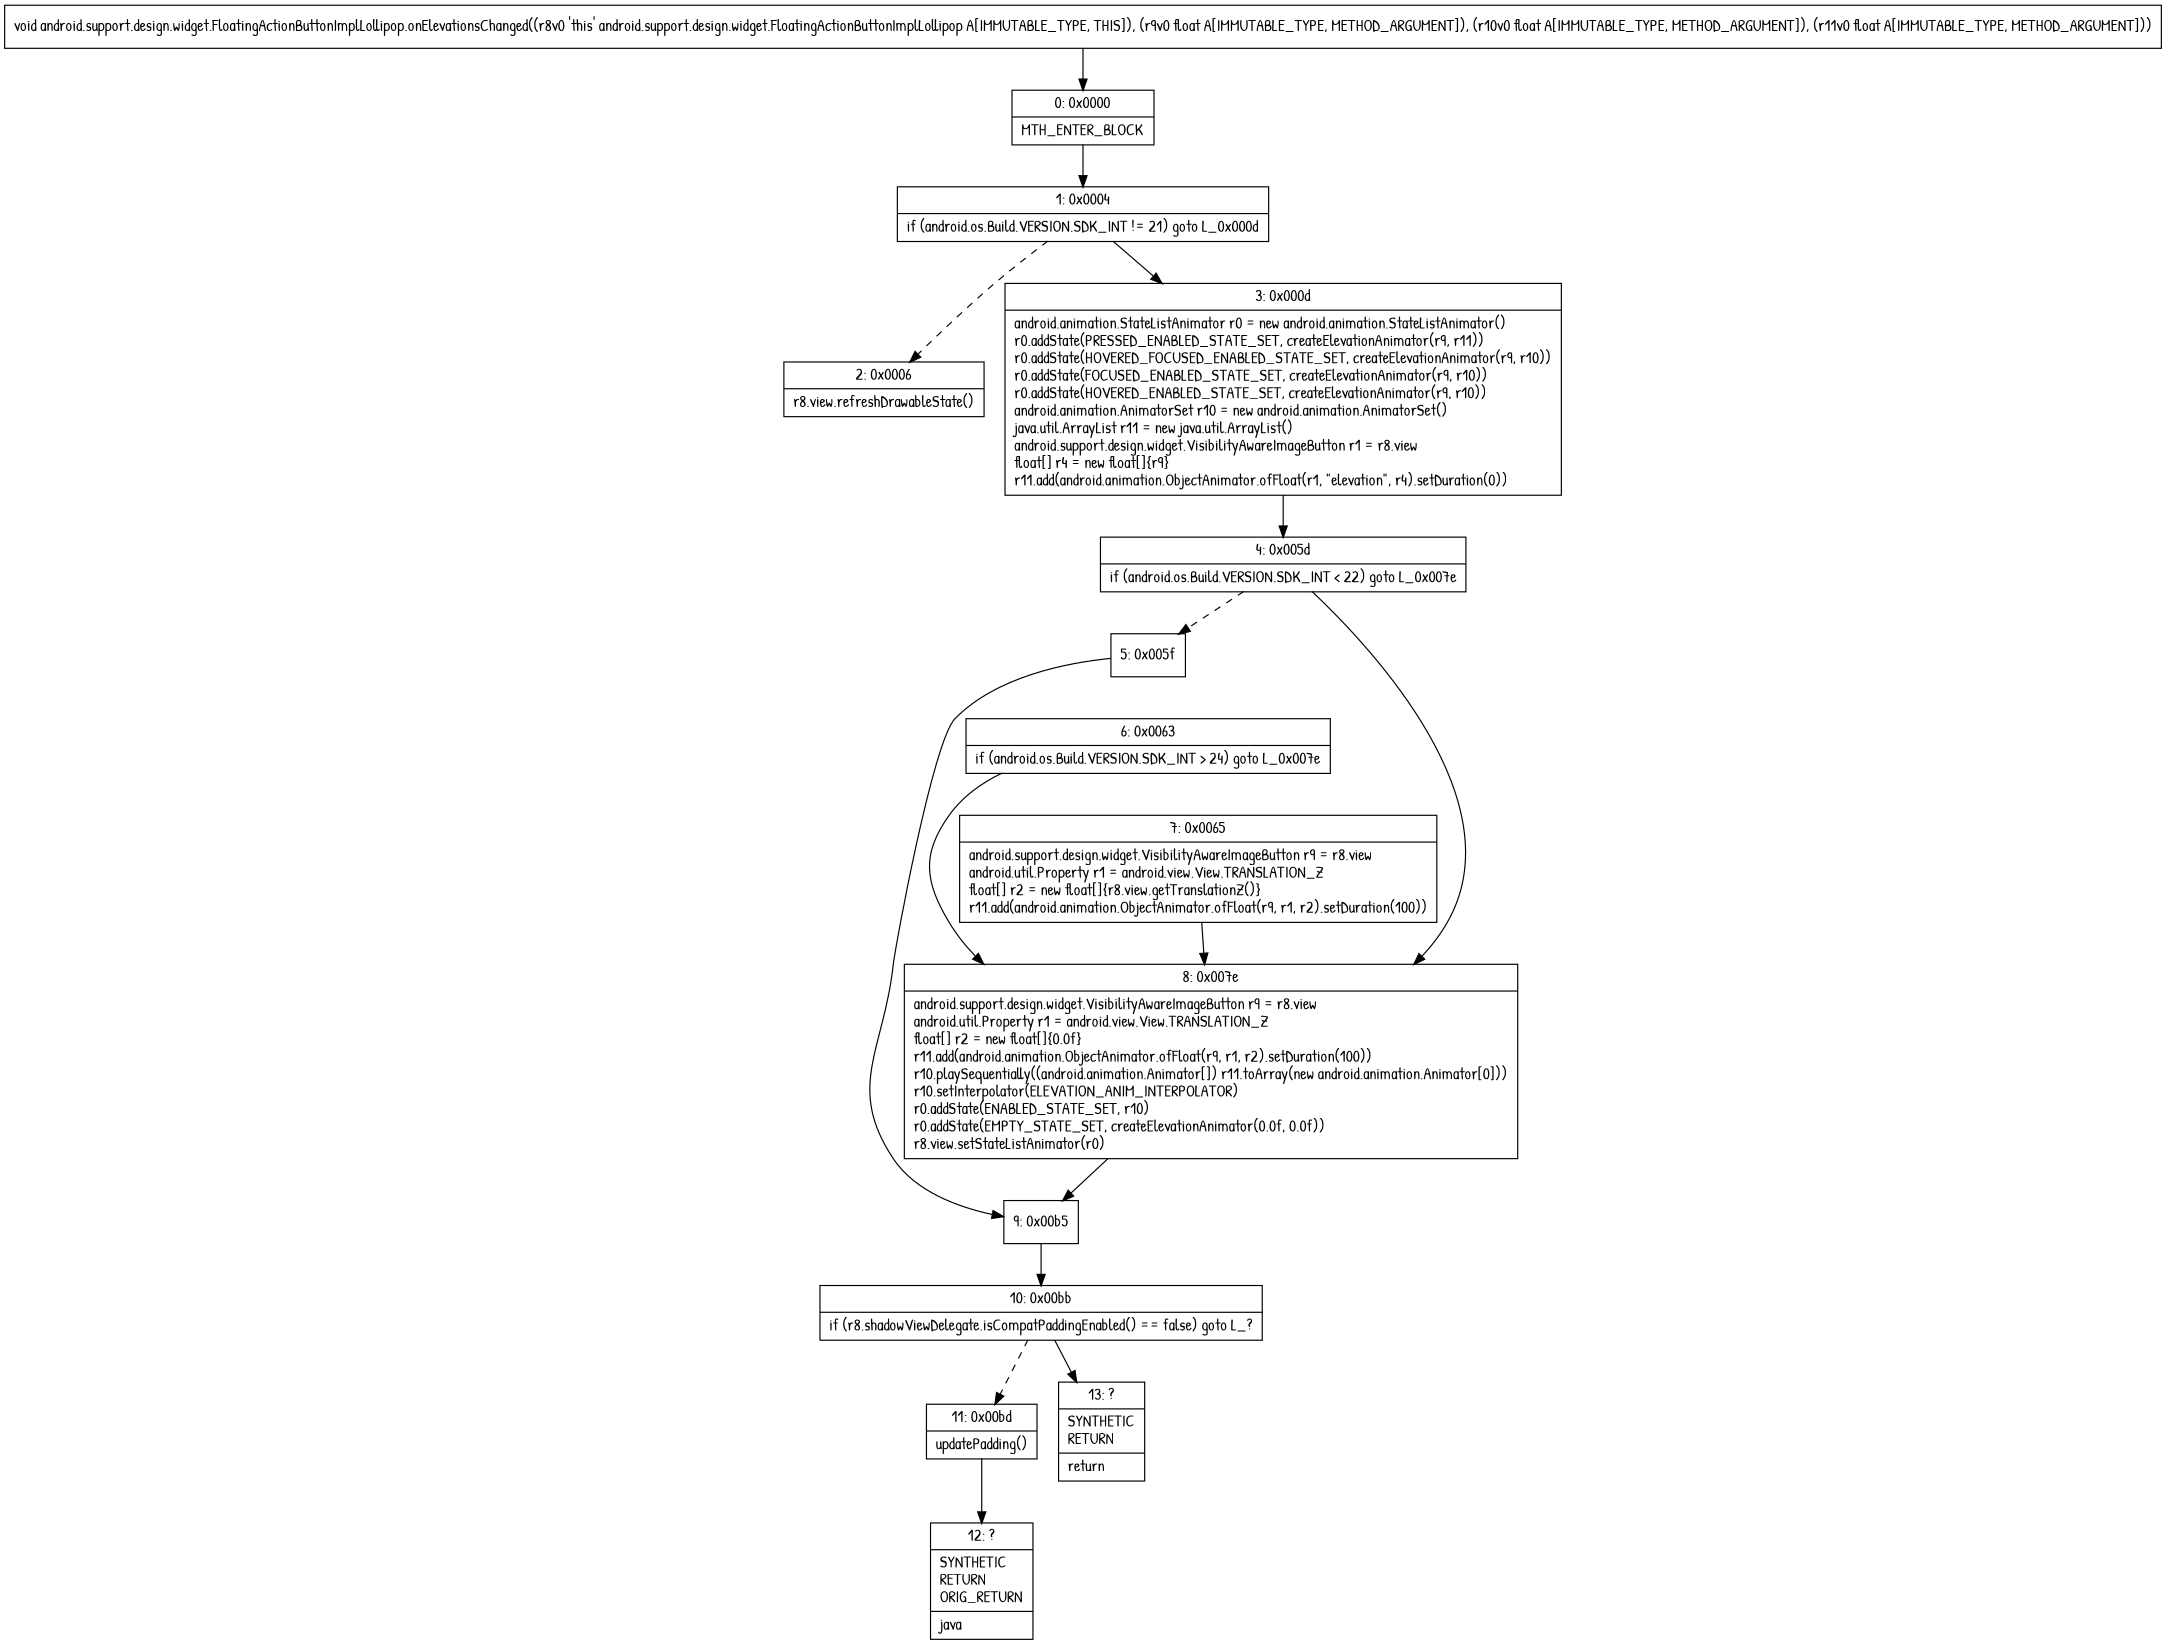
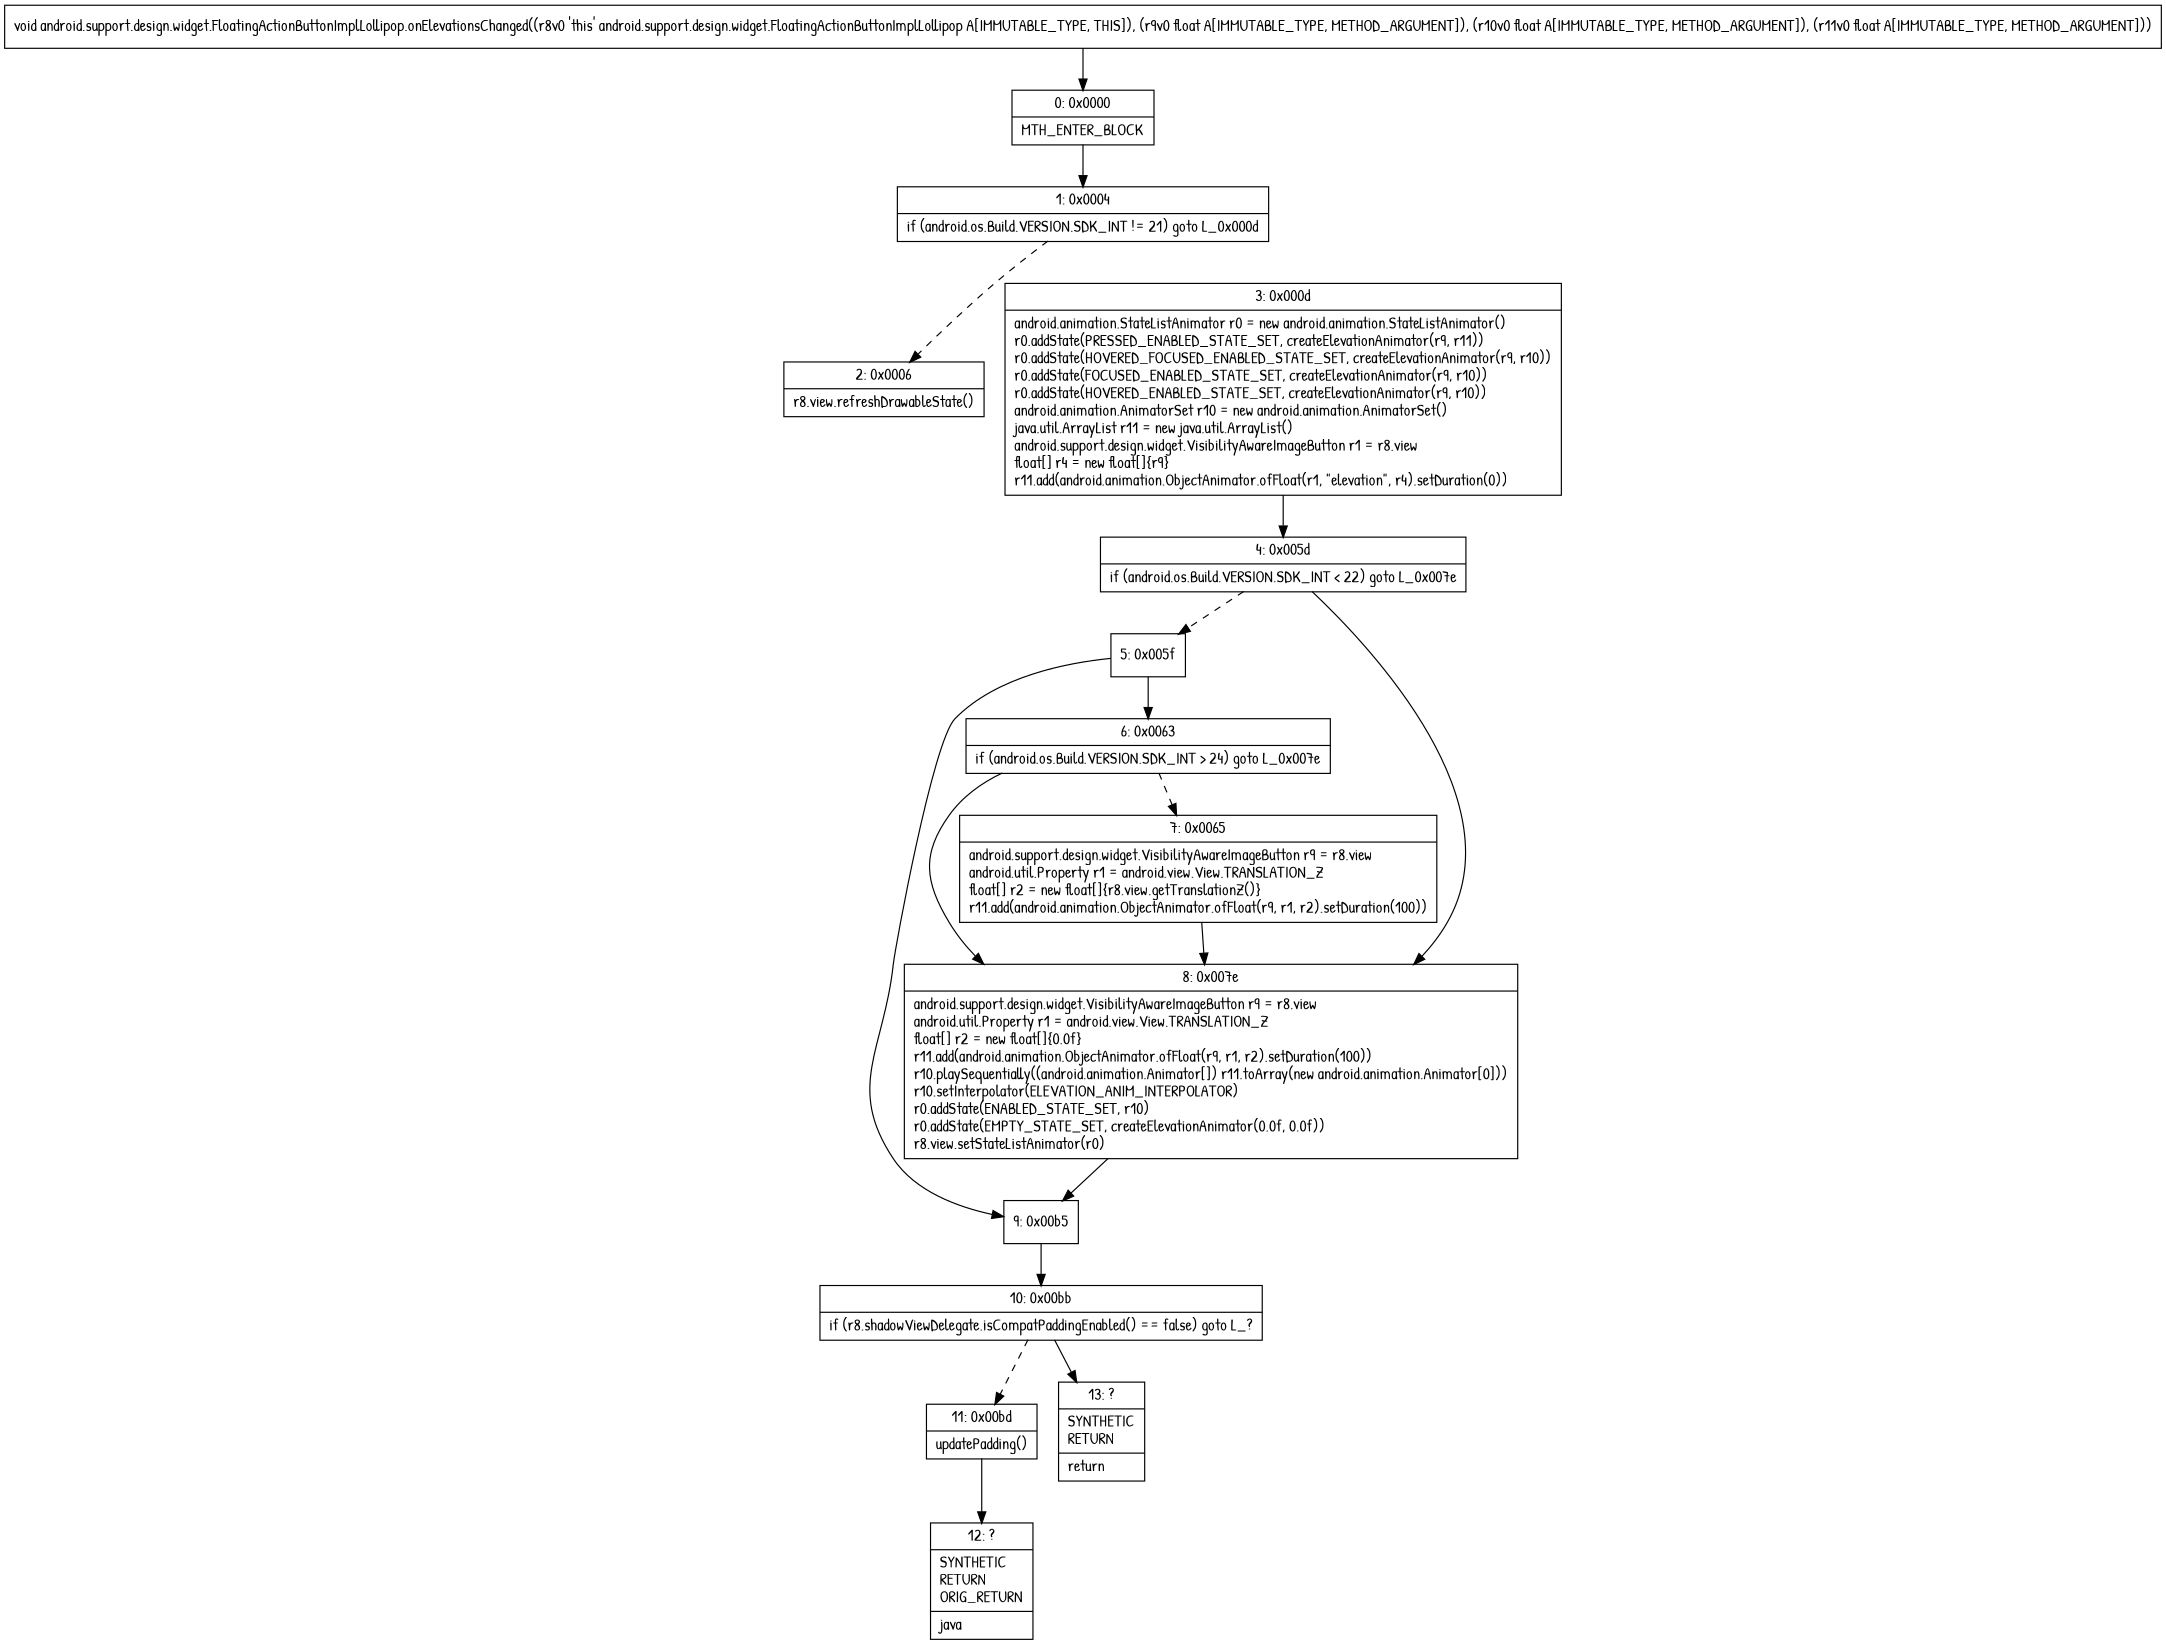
edge "1: 0x0004" -> "3: 0x000d": removed
edge "5: 0x005f" -> "6: 0x0063": added
edge "6: 0x0063" -> "7: 0x0065": added
